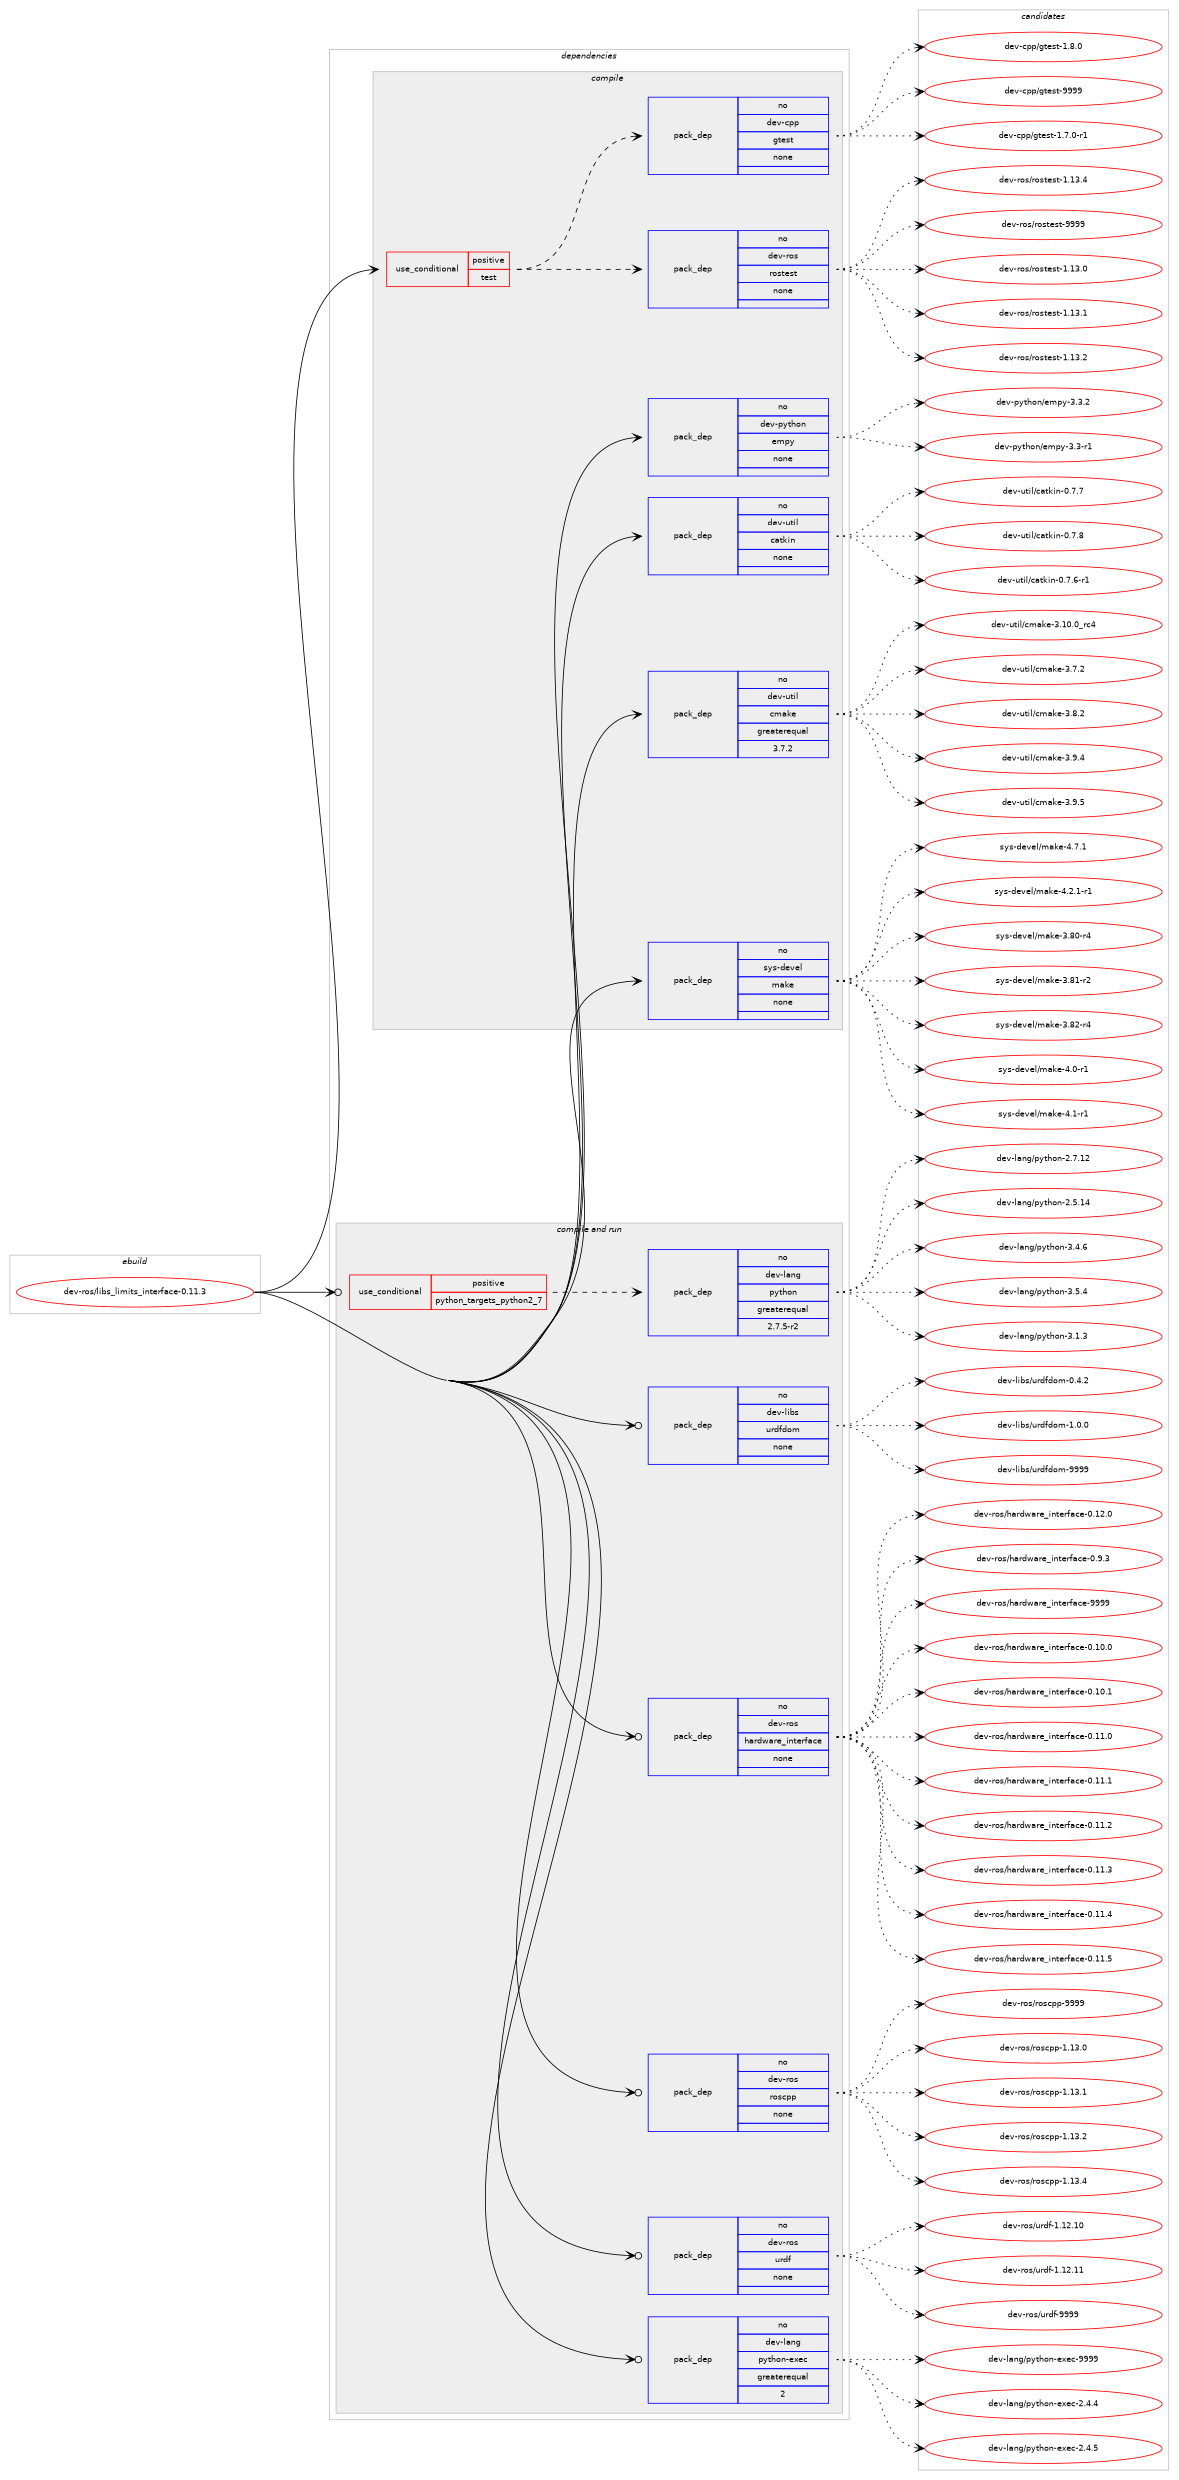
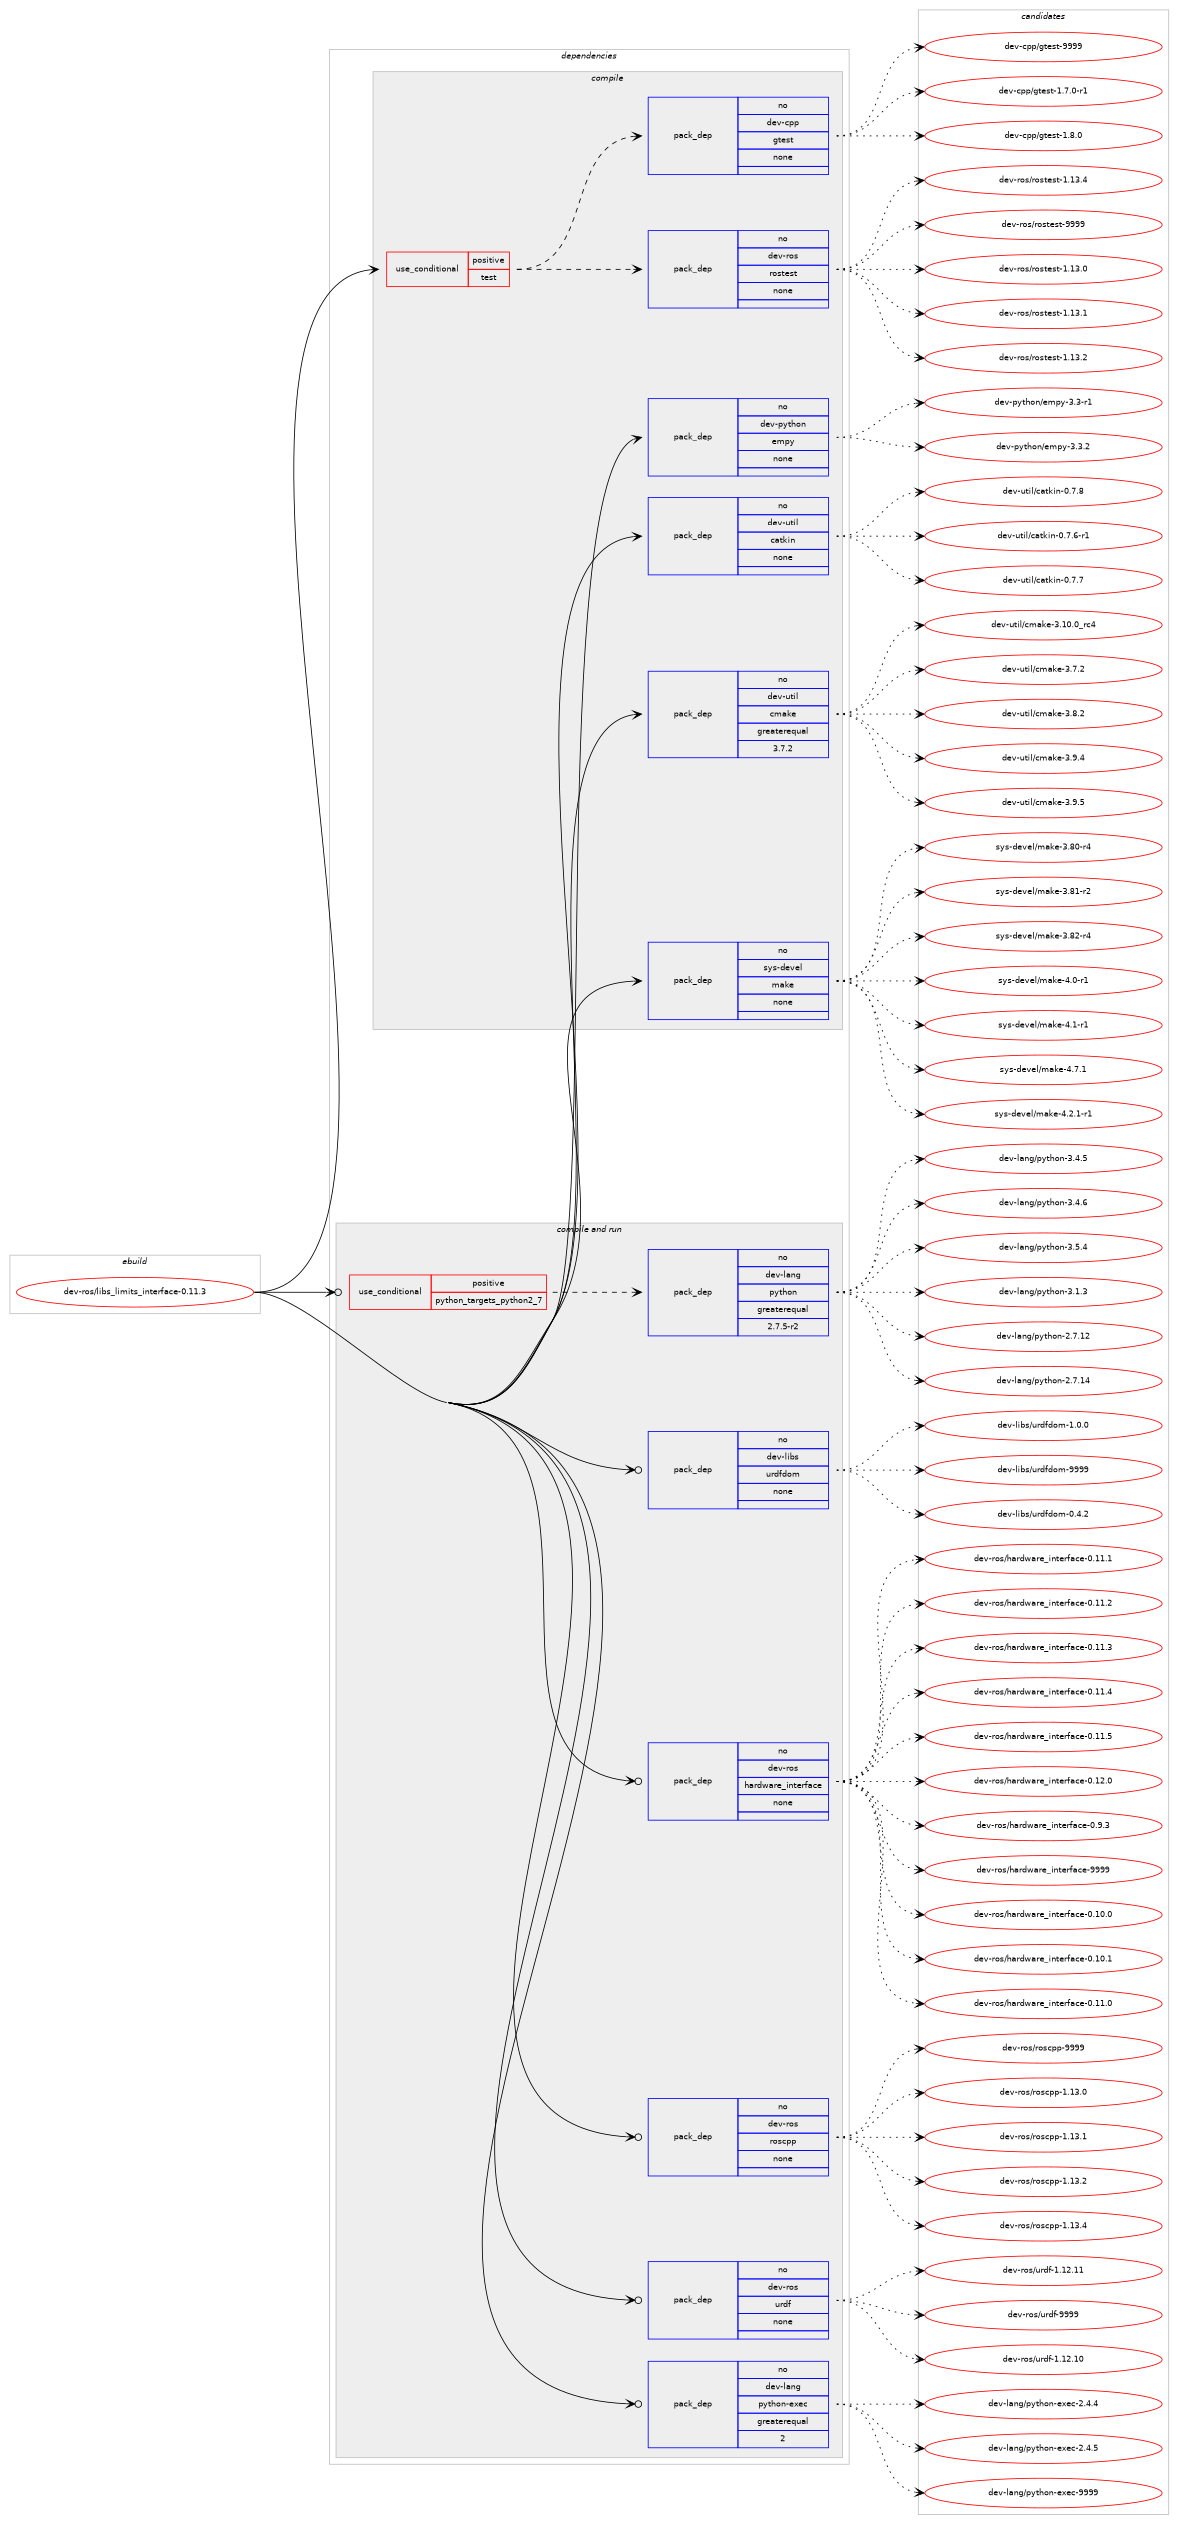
node "dev-lang/python-3.4.5": added
node "dev-lang/python-2.5.14": label "dev-lang/python-2.5.14" -> "dev-lang/python-2.7.14"
